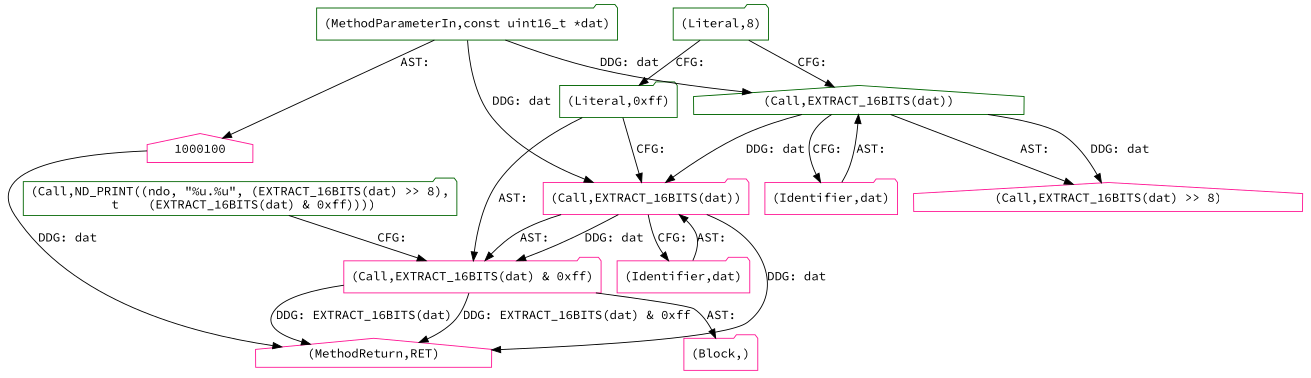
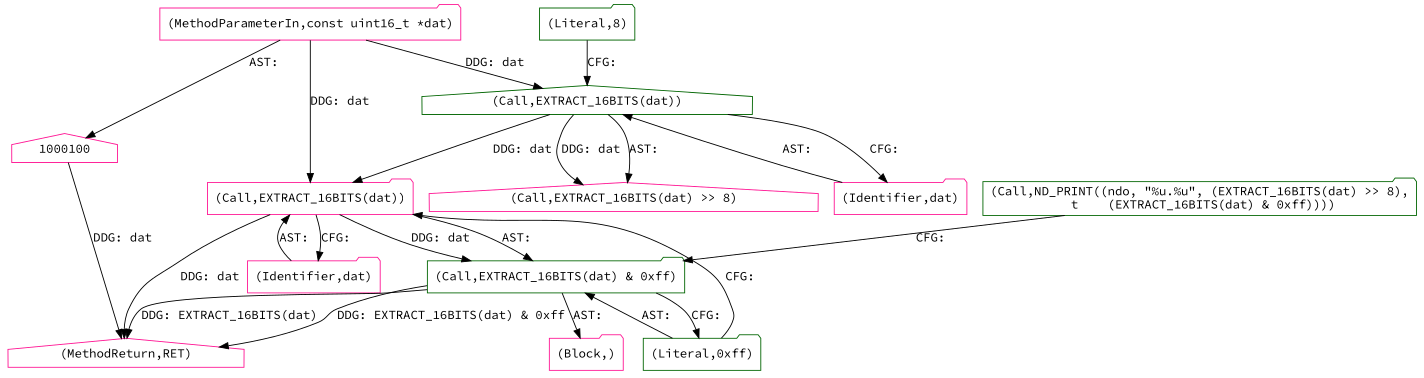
node "(MethodParameterIn,const uint16_t *dat)": color darkgreen -> deeppink
edge "(Literal,8)" -> "(Literal,0xff)": now "(Call,EXTRACT_16BITS(dat) & 0xff)" -> "(Literal,0xff)"
node "(Call,EXTRACT_16BITS(dat) & 0xff)": color deeppink -> darkgreen
